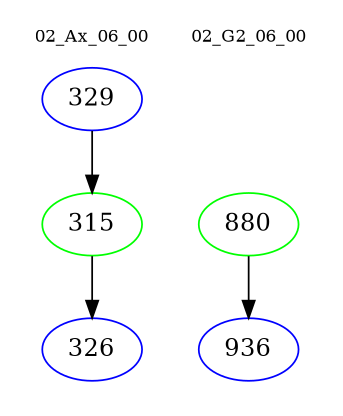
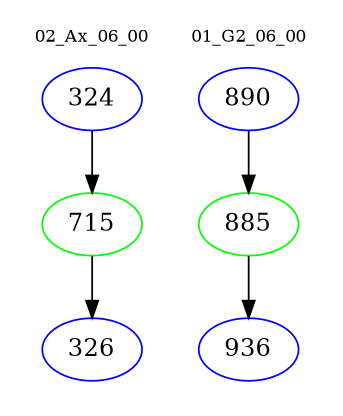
cluster "02_G2_06_00": label "02_G2_06_00" -> "01_G2_06_00"
node "329": label "329" -> "324"
node "890": added
node "315": label "315" -> "715"
node "880": label "880" -> "885"
